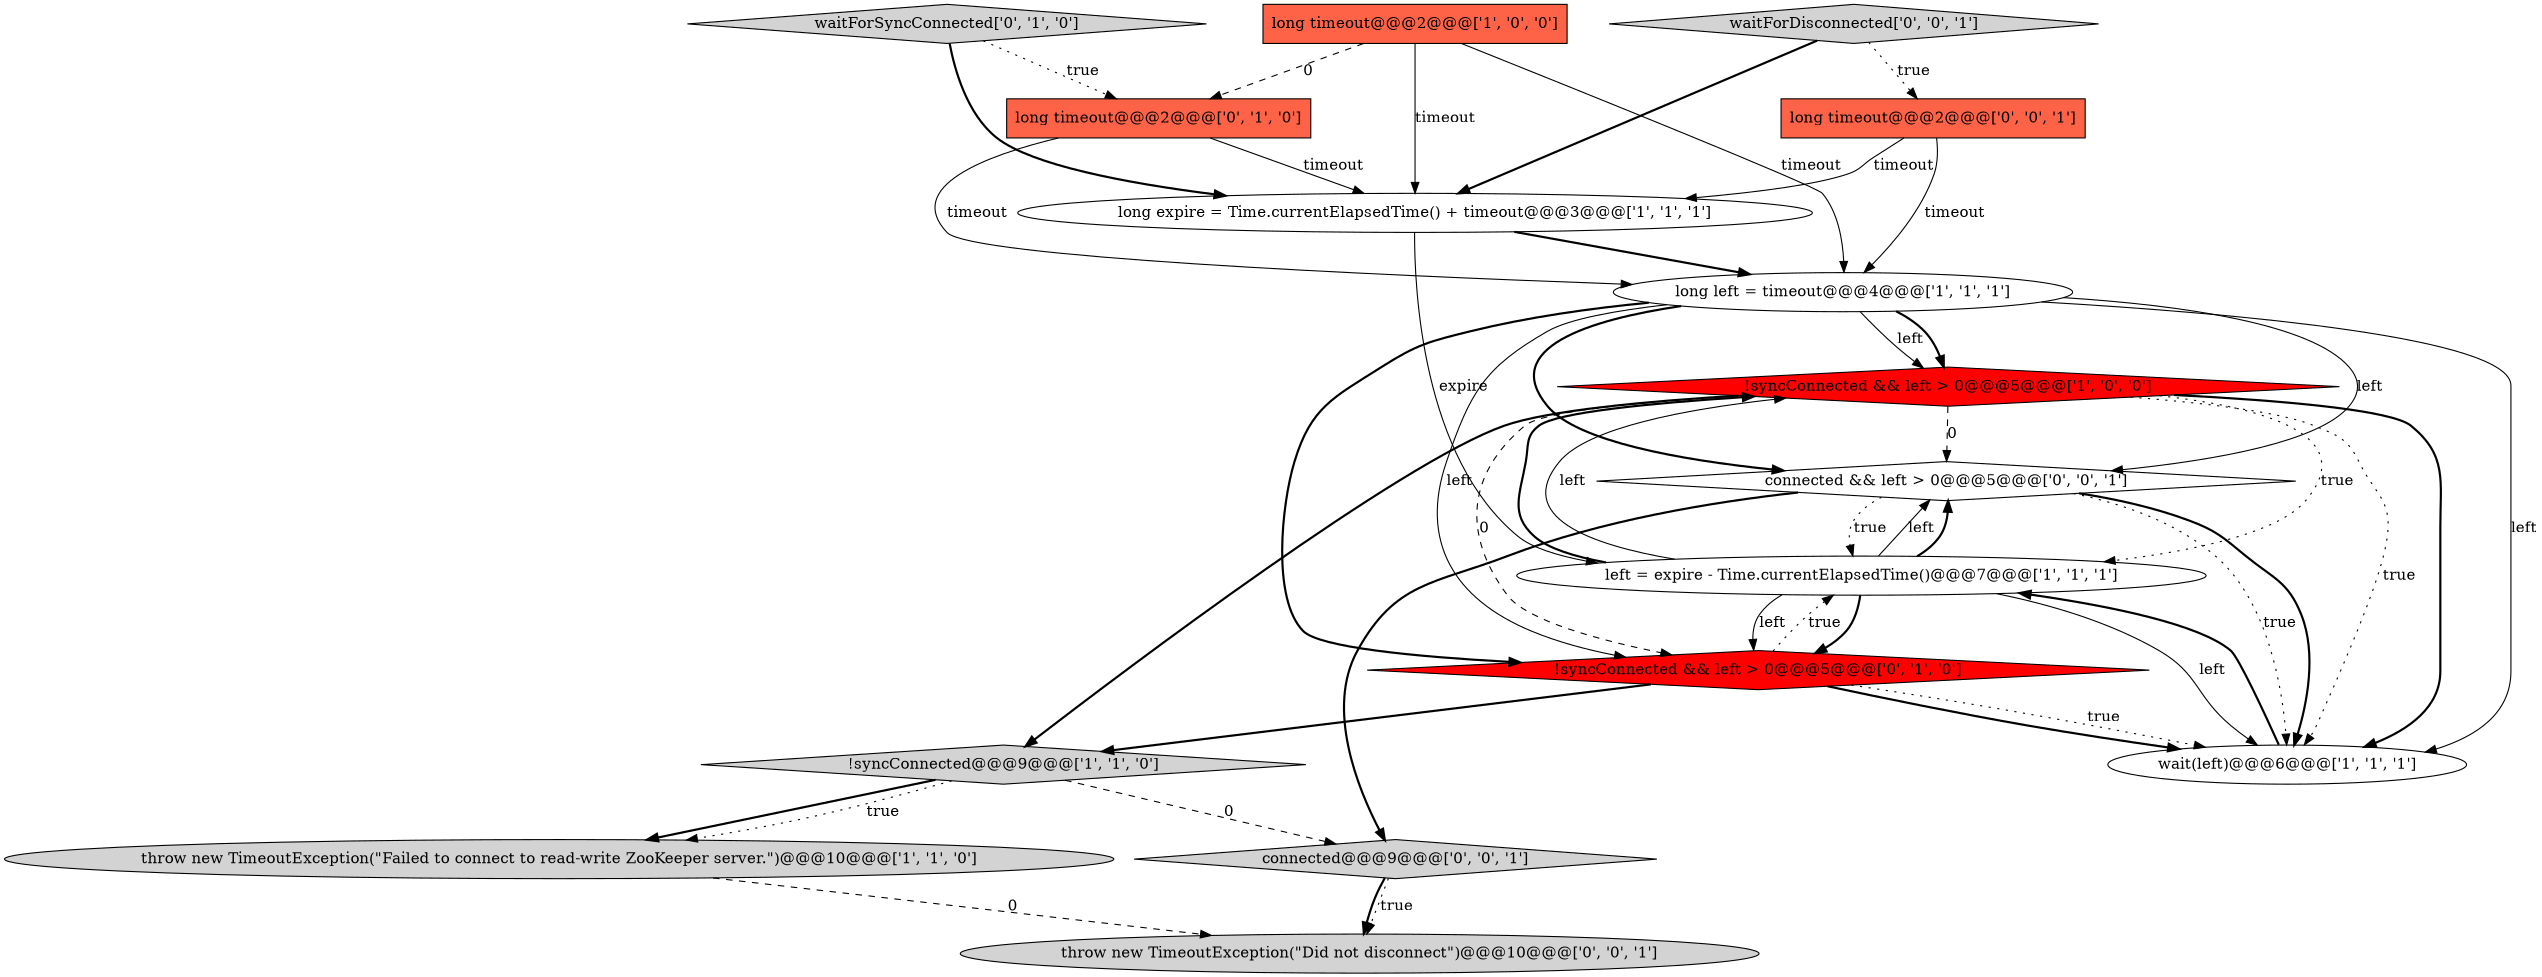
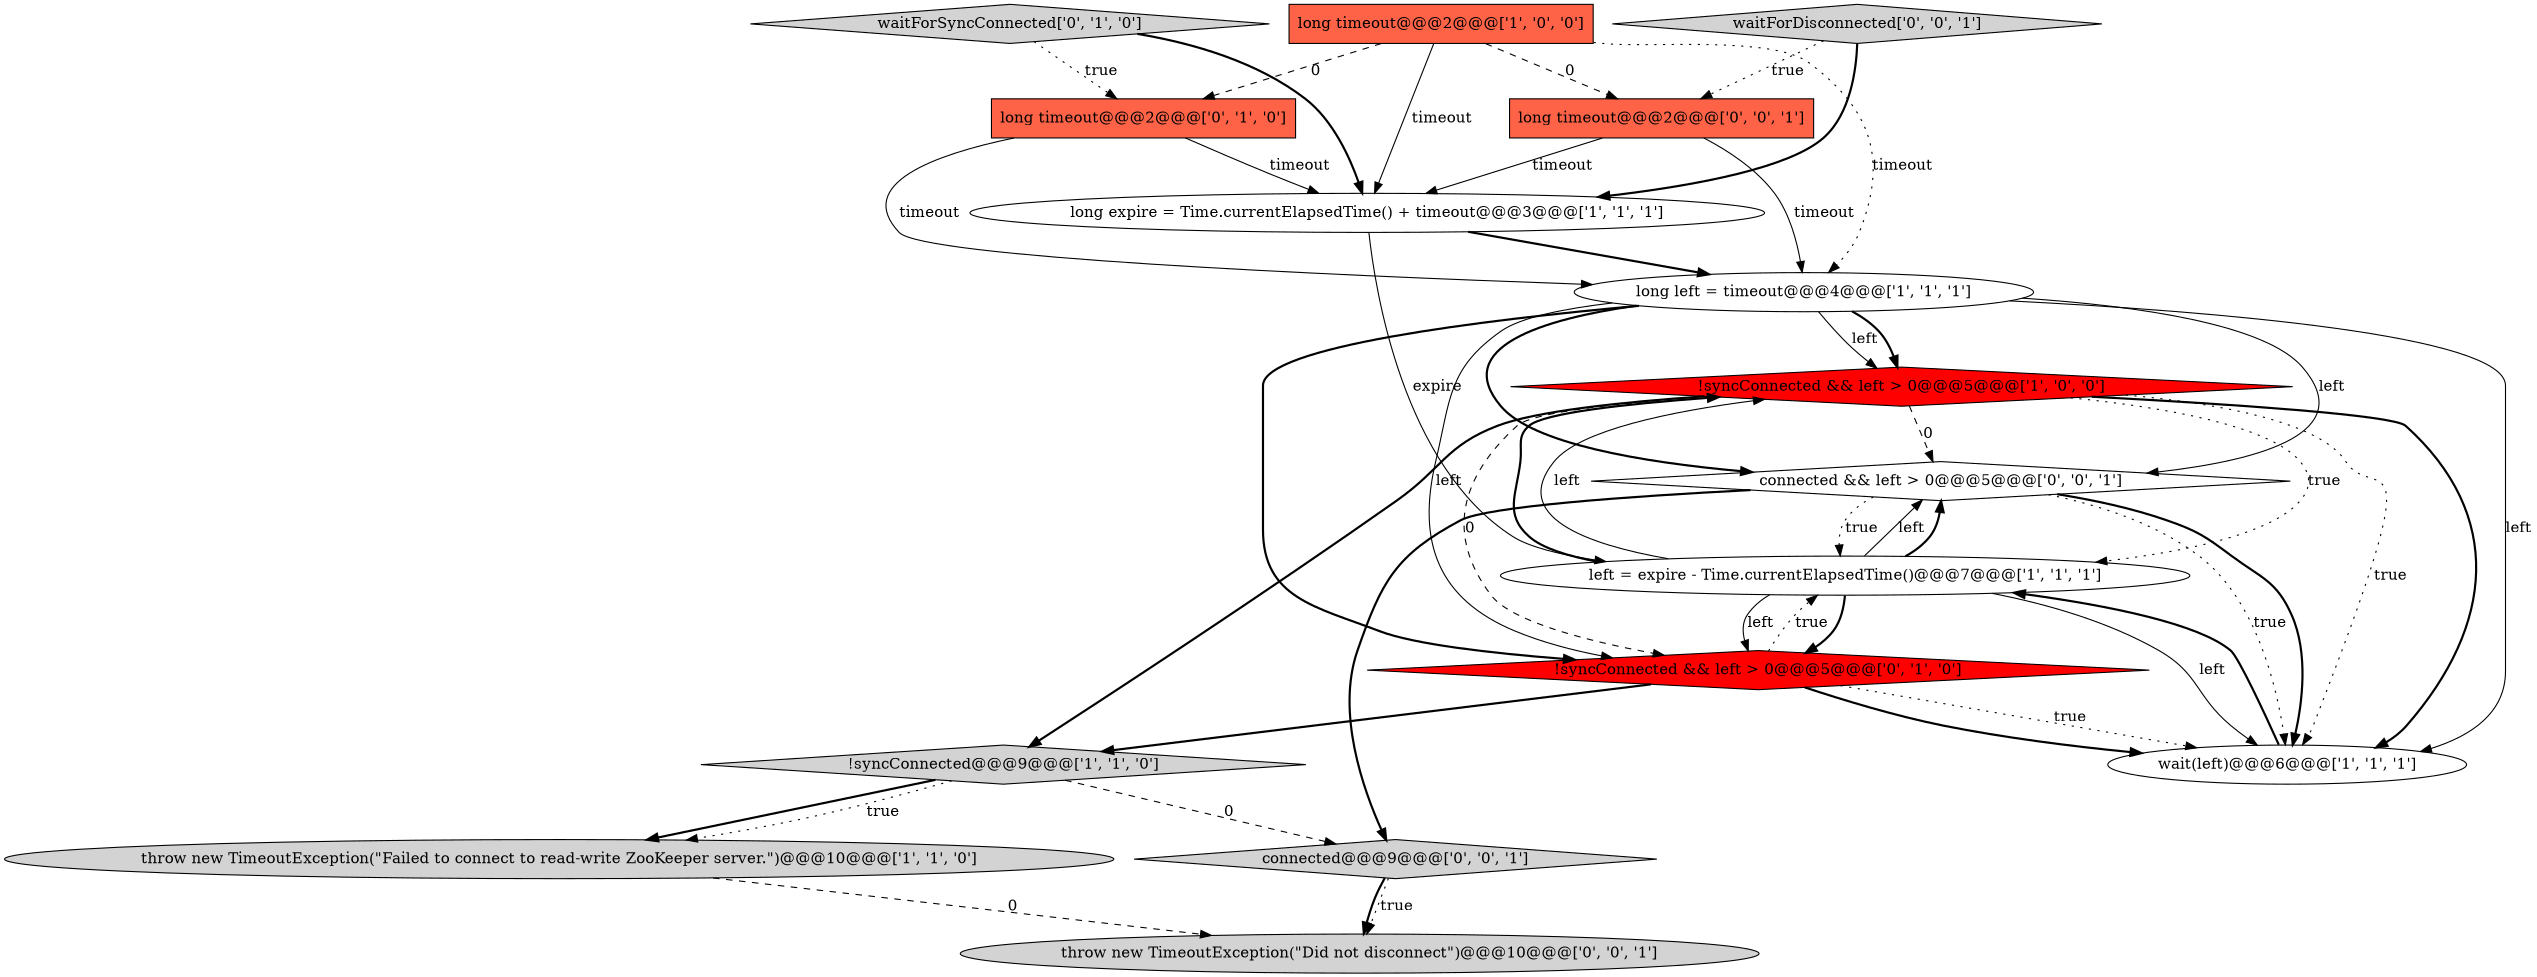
edge "long timeout@@@2@@@['1', '0', '0']" -> "long timeout@@@2@@@['0', '0', '1']": added, label "0"
edge "long timeout@@@2@@@['1', '0', '0']" -> "long left = timeout@@@4@@@['1', '1', '1']": style solid -> dotted
